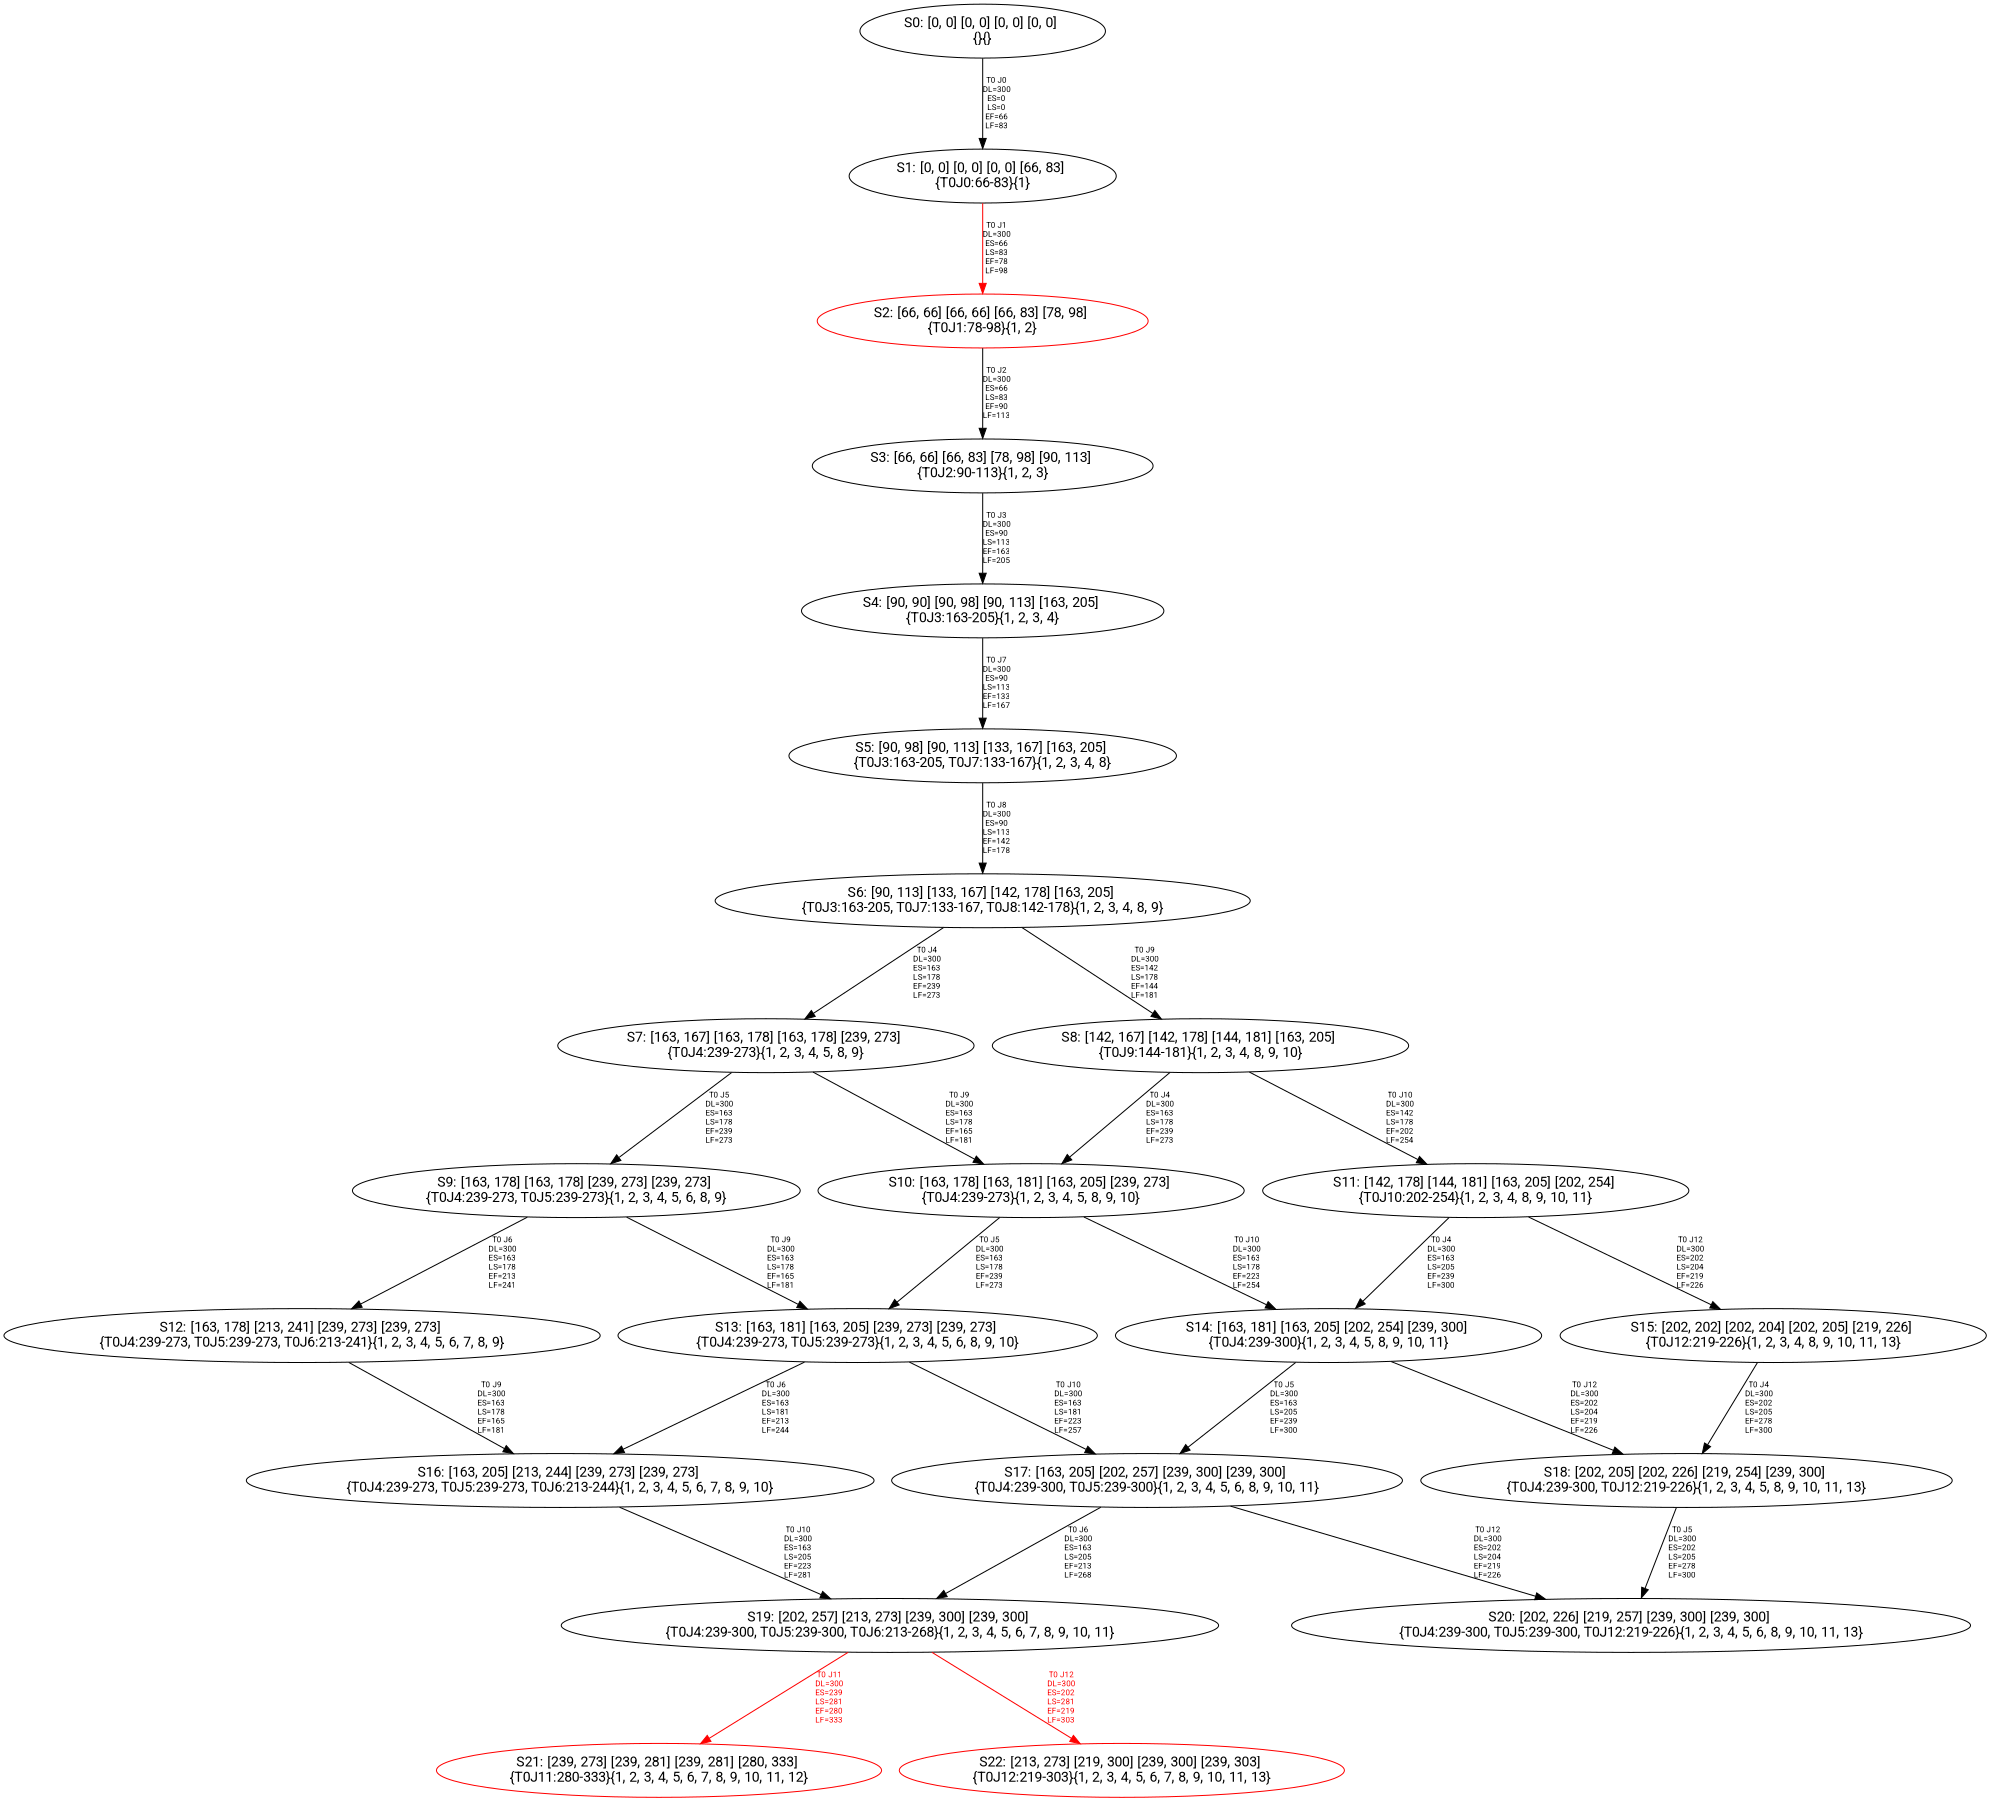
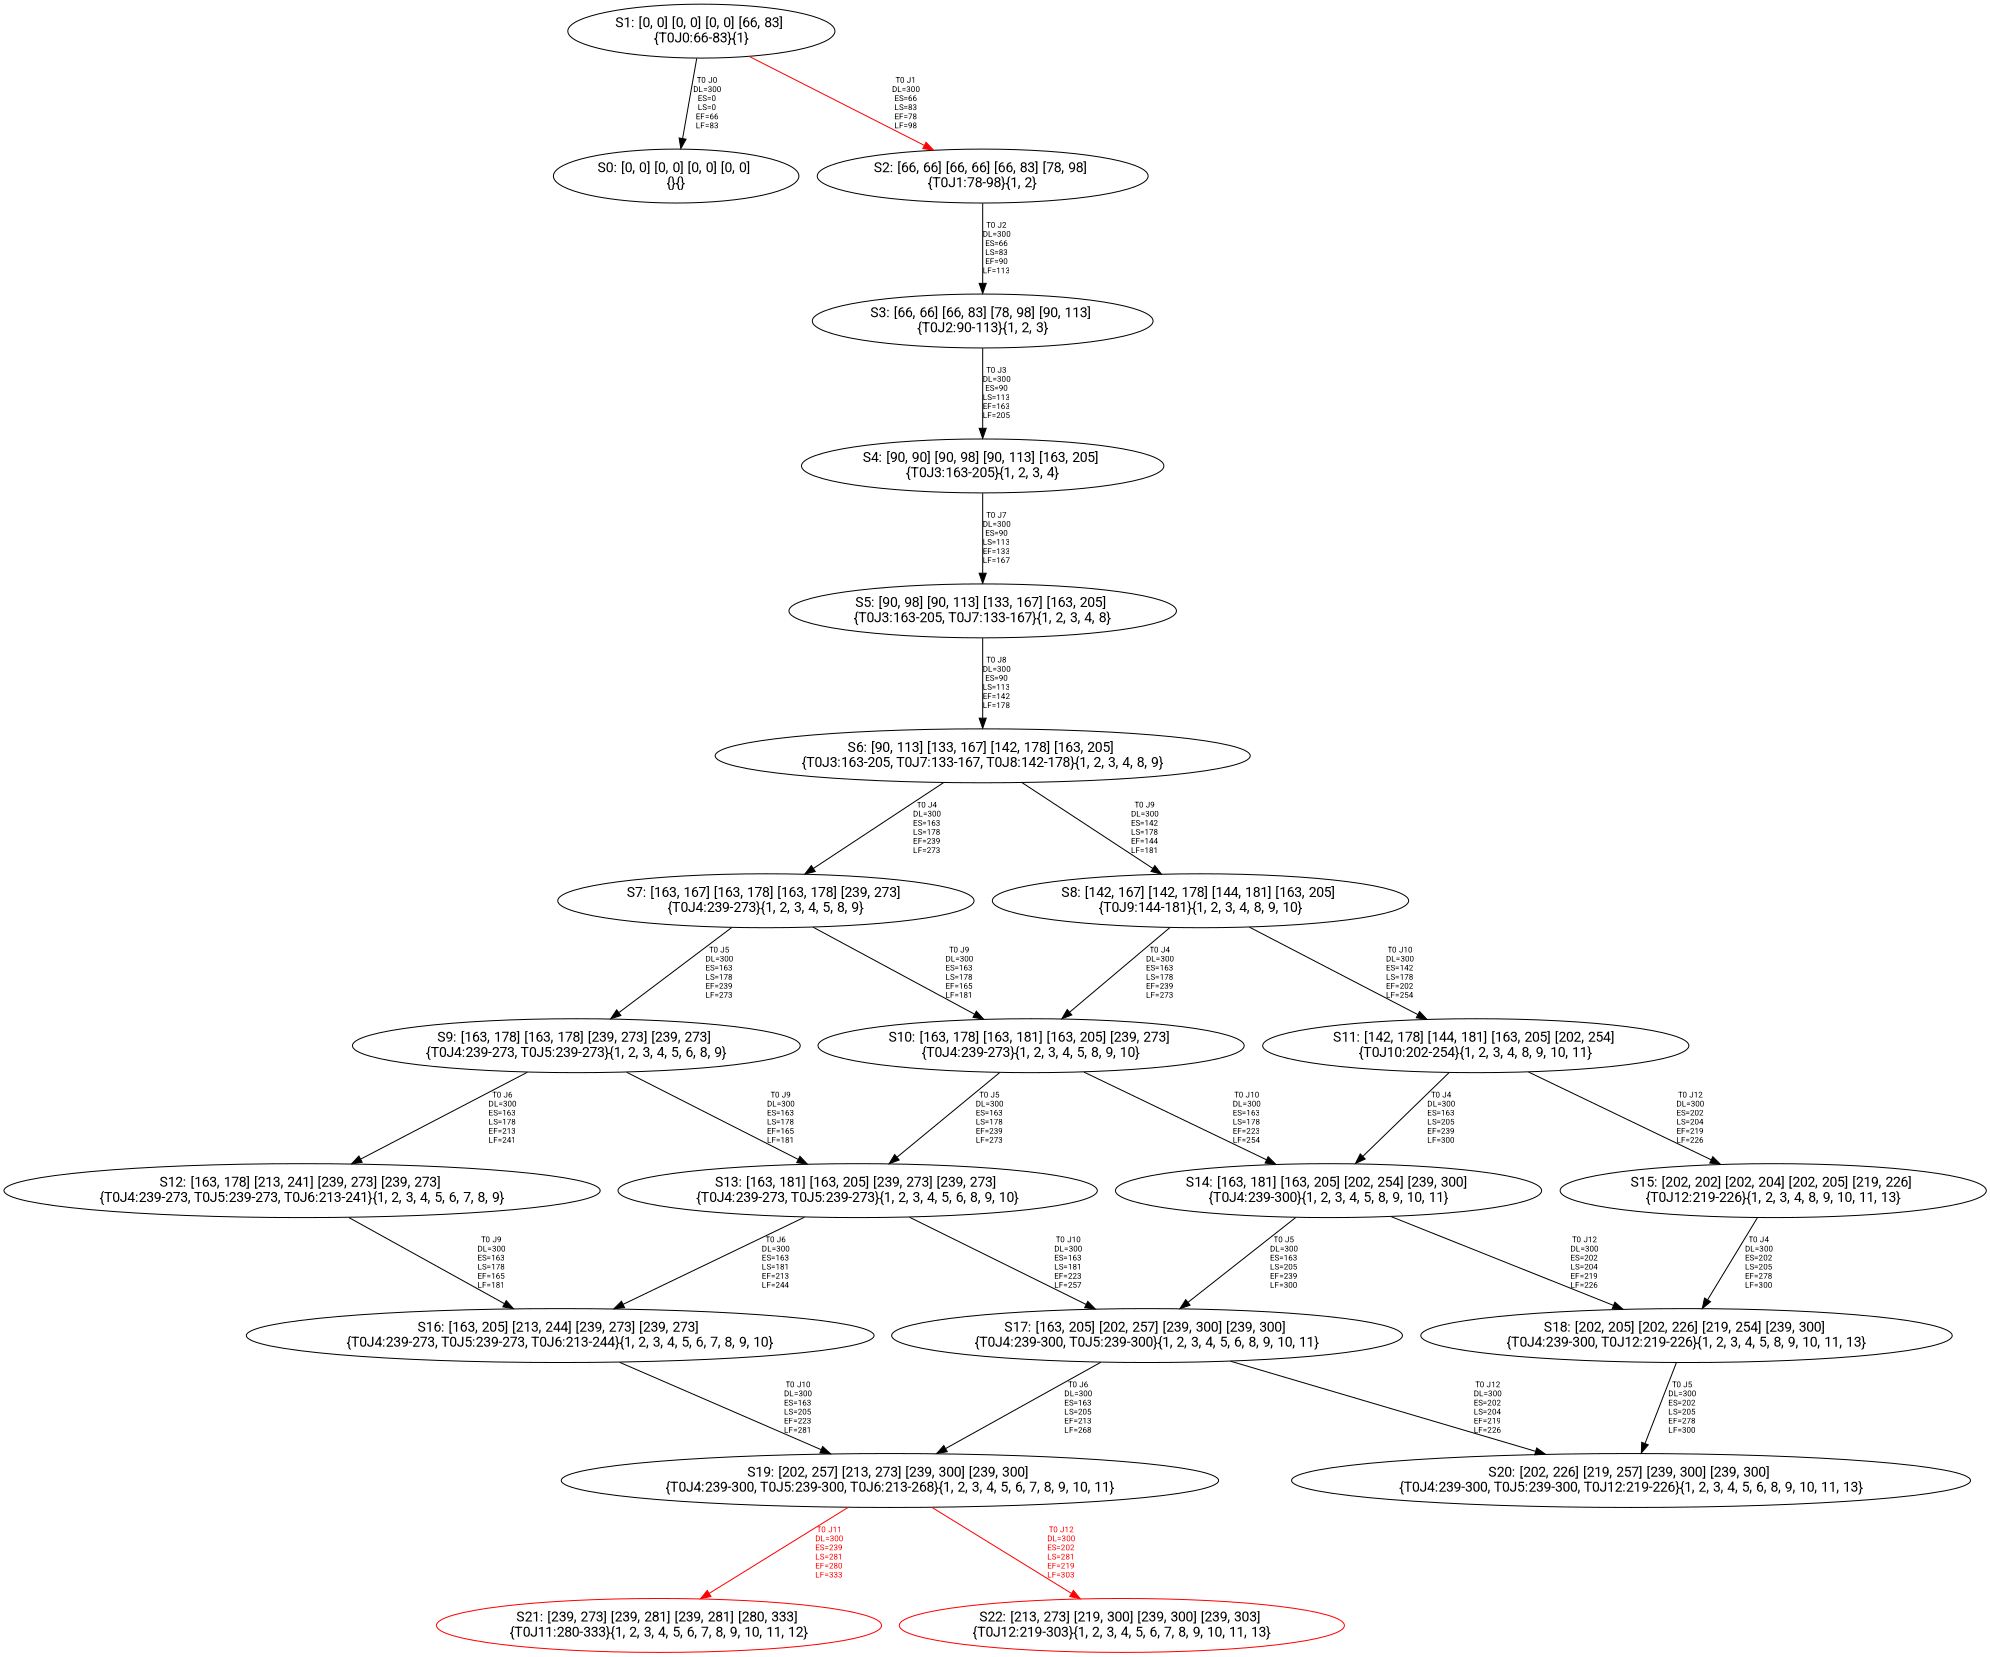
edge "S0: [0, 0] [0, 0] [0, 0] [0, 0] {}{}" -> "S1: [0, 0] [0, 0] [0, 0] [66, 83] {T0J0:66-83}{1}": reversed
node "S2: [66, 66] [66, 66] [66, 83] [78, 98] {T0J1:78-98}{1, 2}": color Red -> black
